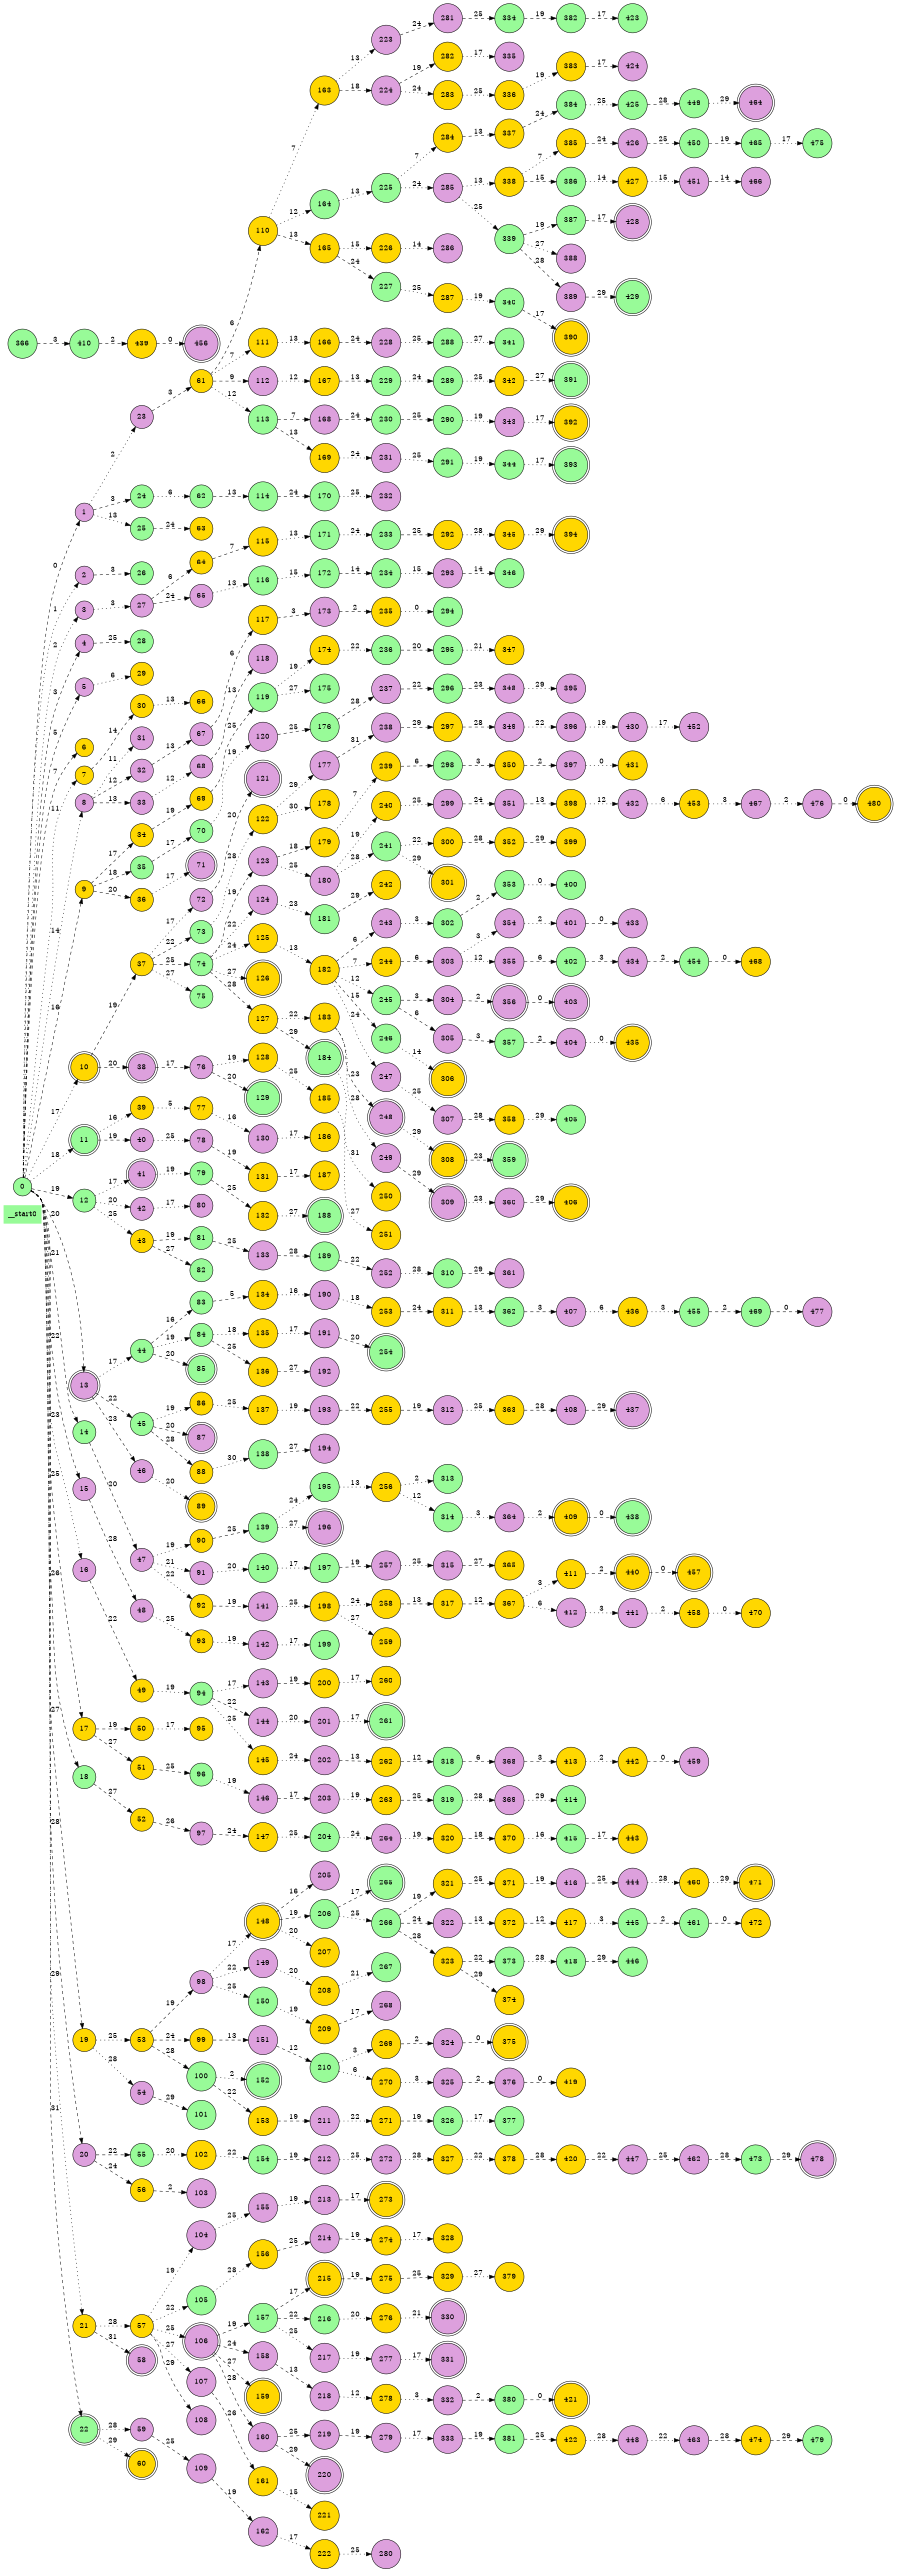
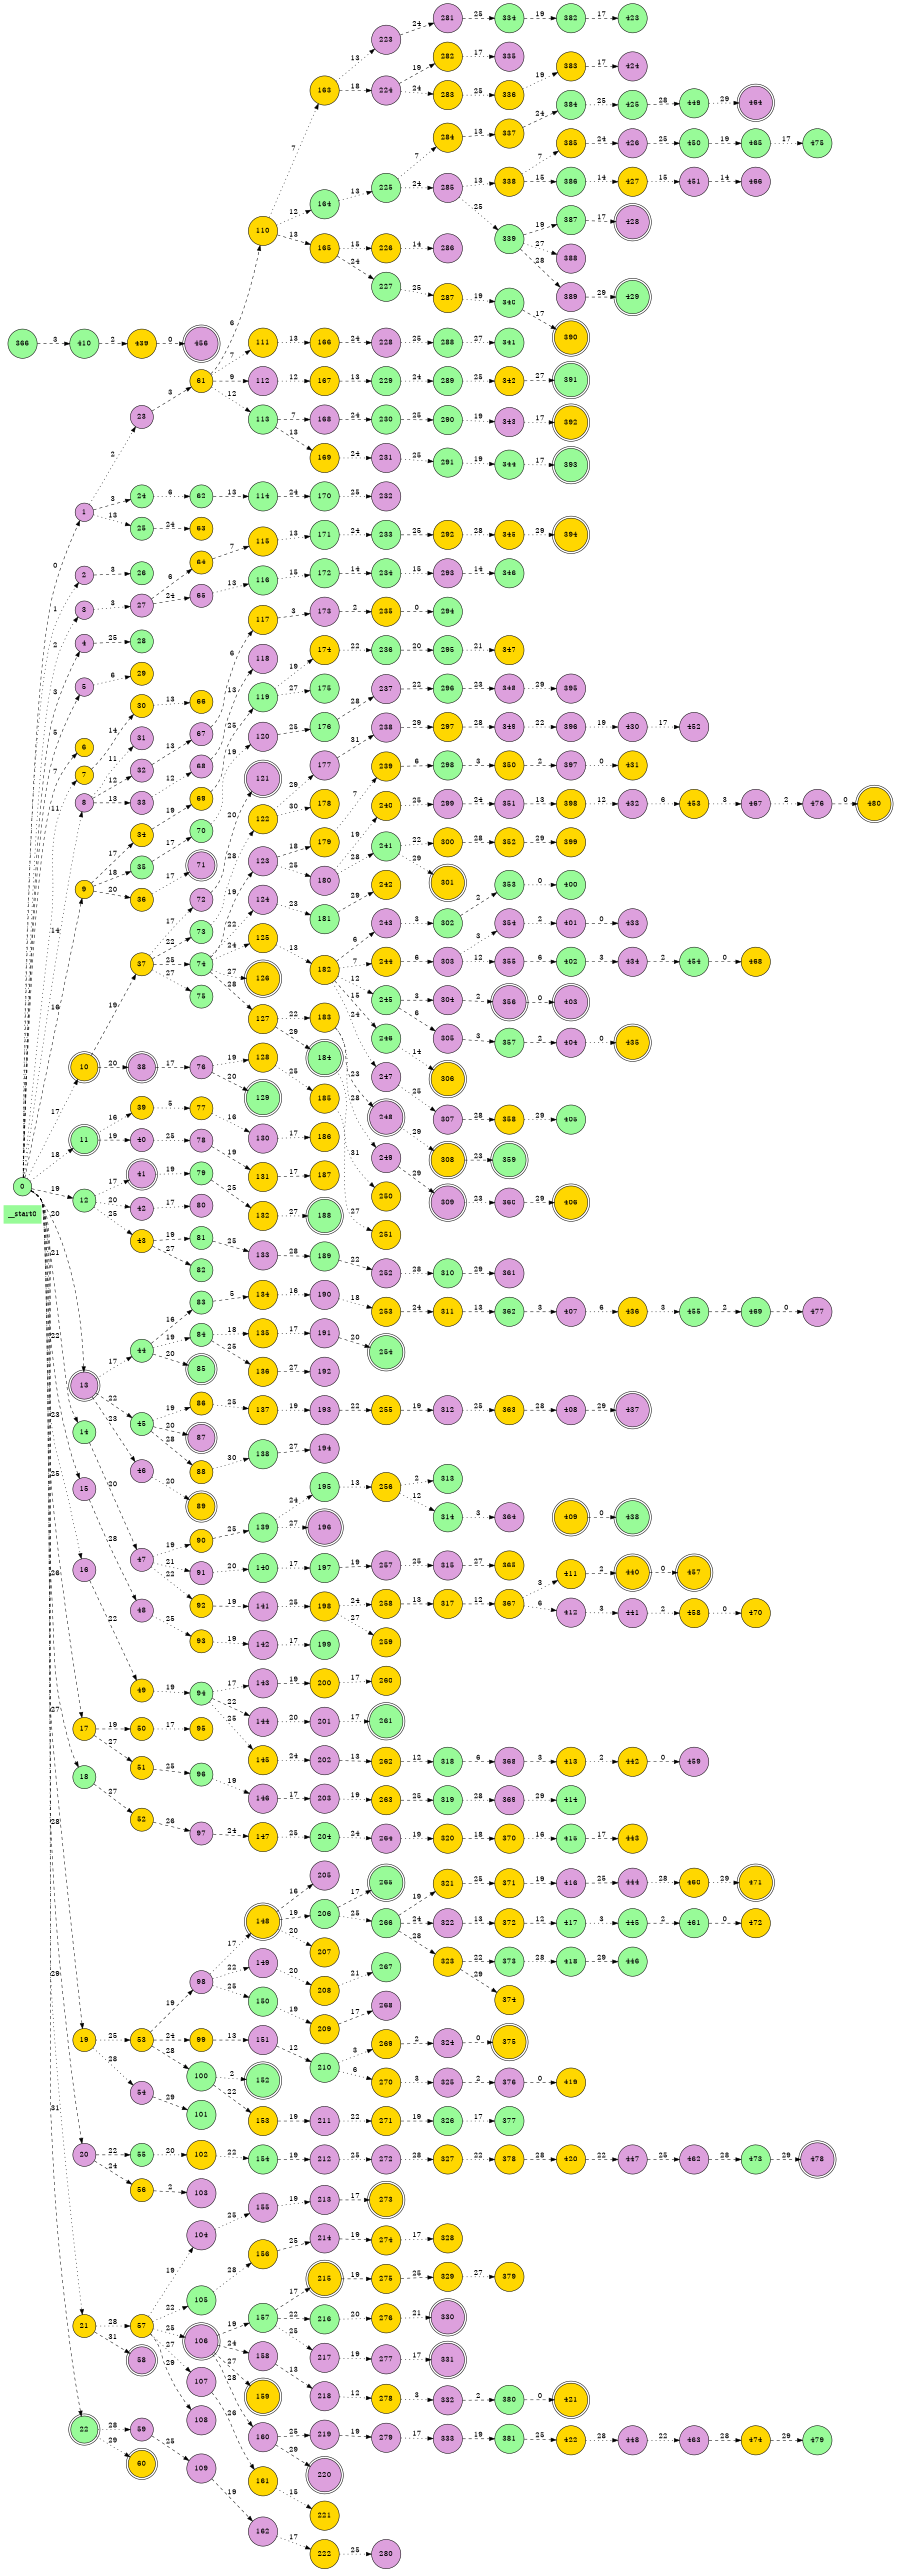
edge "235" -> "294": style dotted -> dashed
edge "364" -> "409": removed, label "2"
node "417": fillcolor gold -> palegreen
